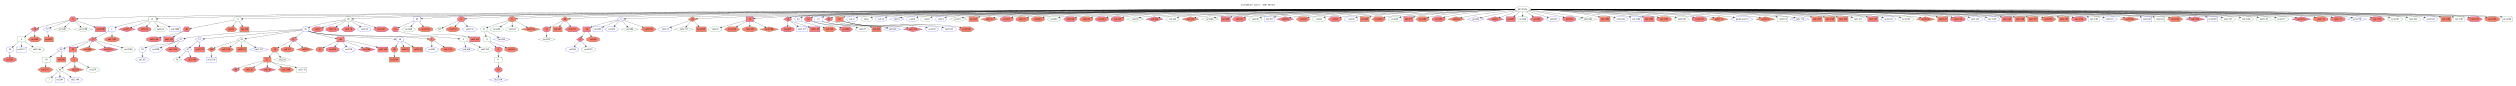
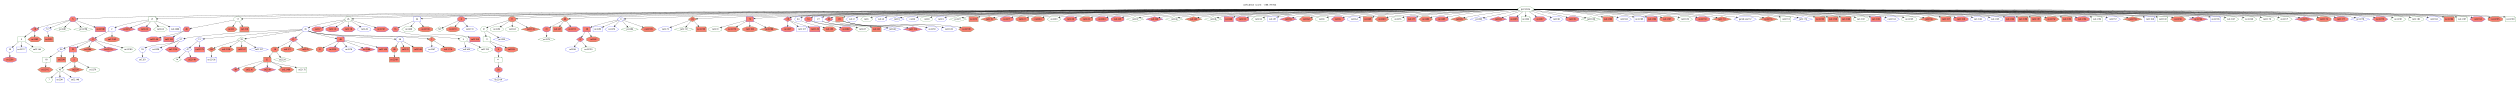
node "cell44": shape hexagon -> diamond
